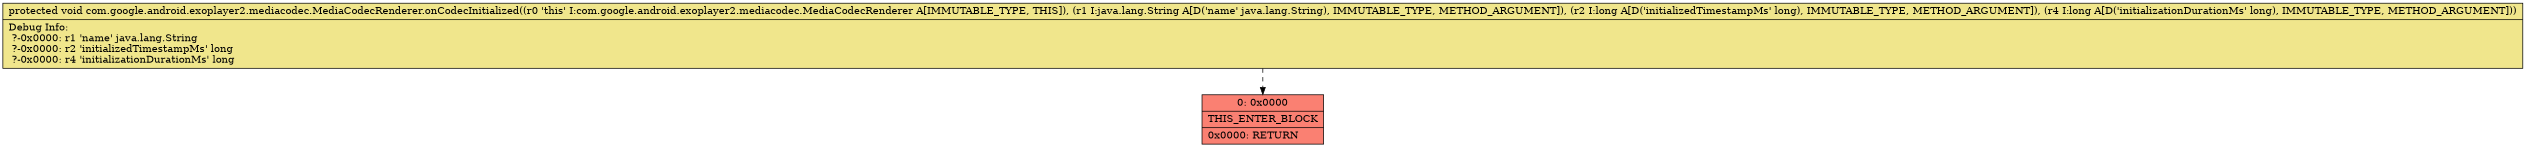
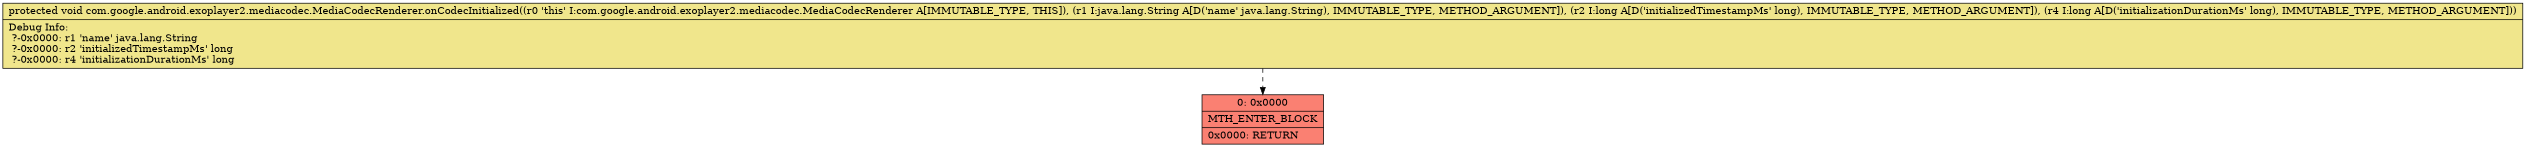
node "0: 0x0000": text "THIS_ENTER_BLOCK" -> "MTH_ENTER_BLOCK"
